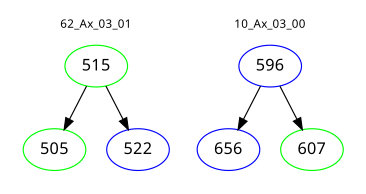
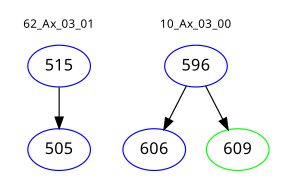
node "515": color green -> blue
node "505": color green -> blue
node "522": removed
node "656": label "656" -> "606"
node "607": label "607" -> "609"
